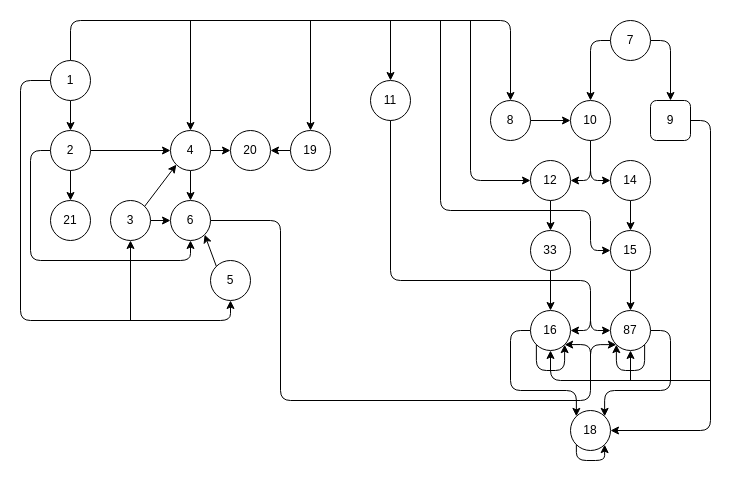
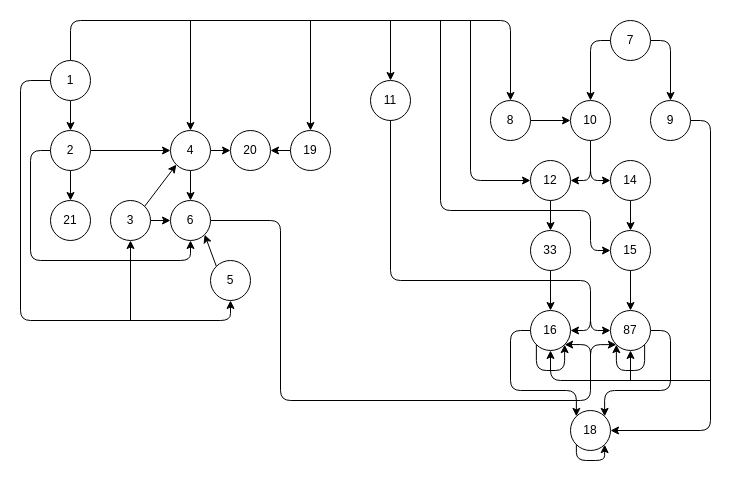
node "9": shape rounded rectangle -> ellipse
